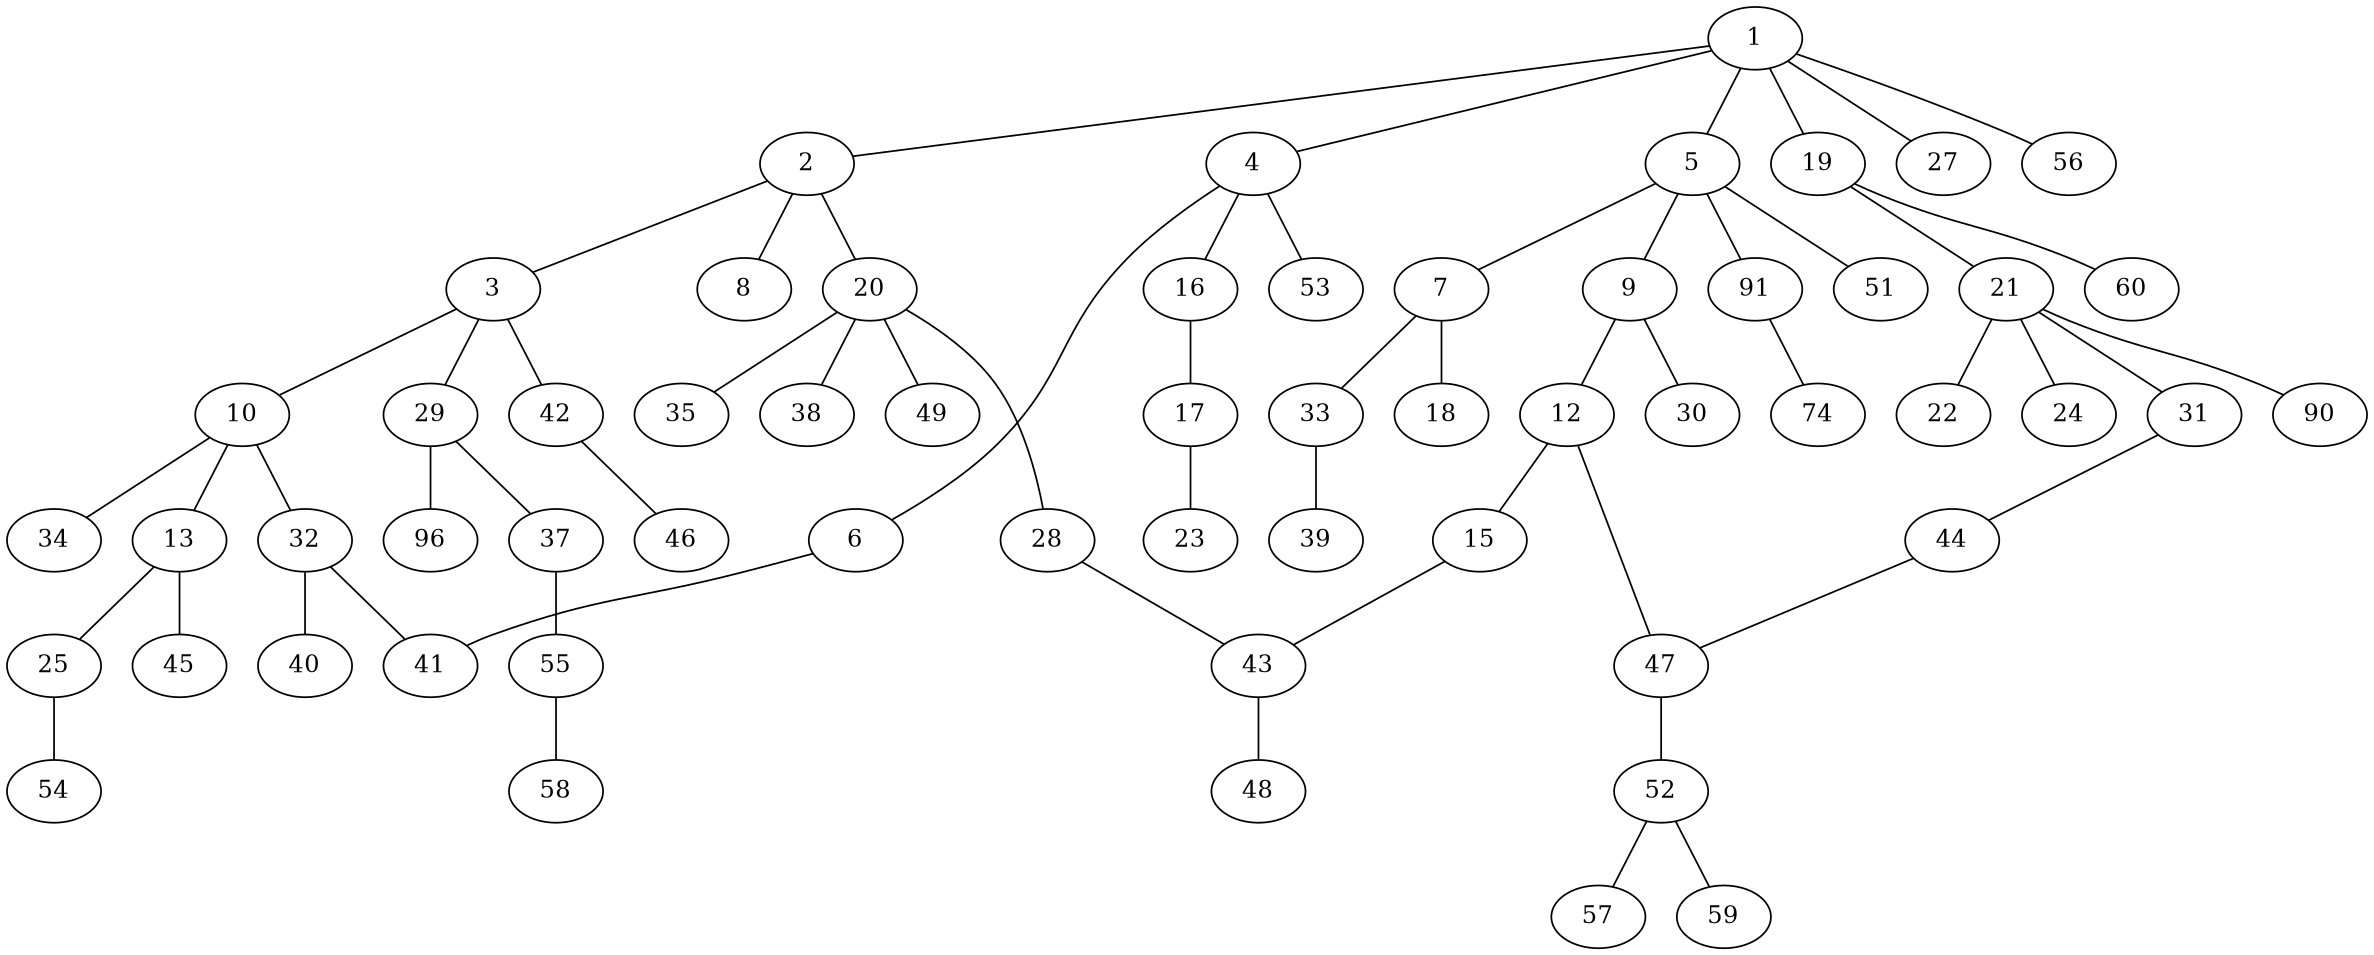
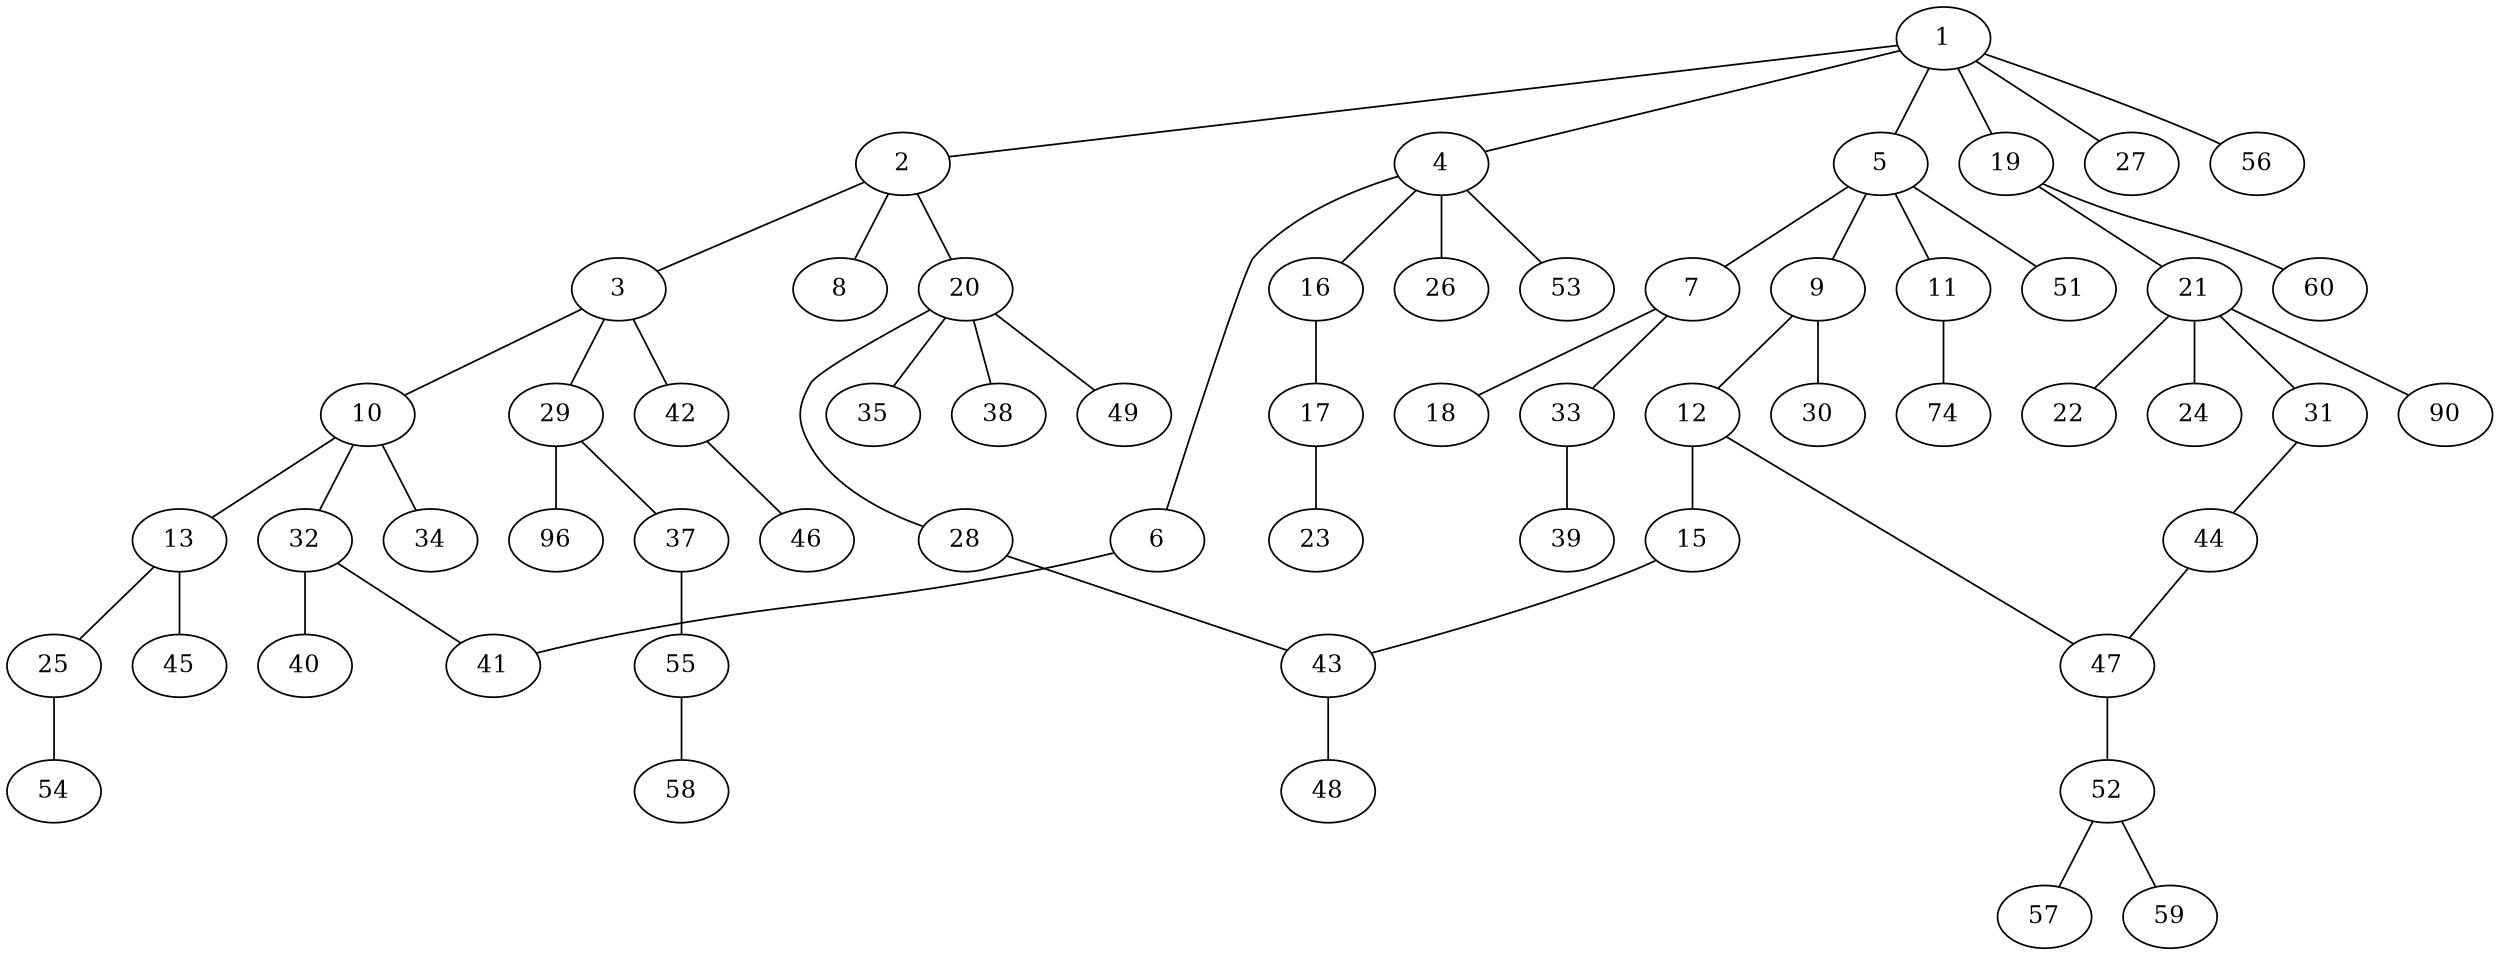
node "26": added
node "91": label "91" -> "11"
